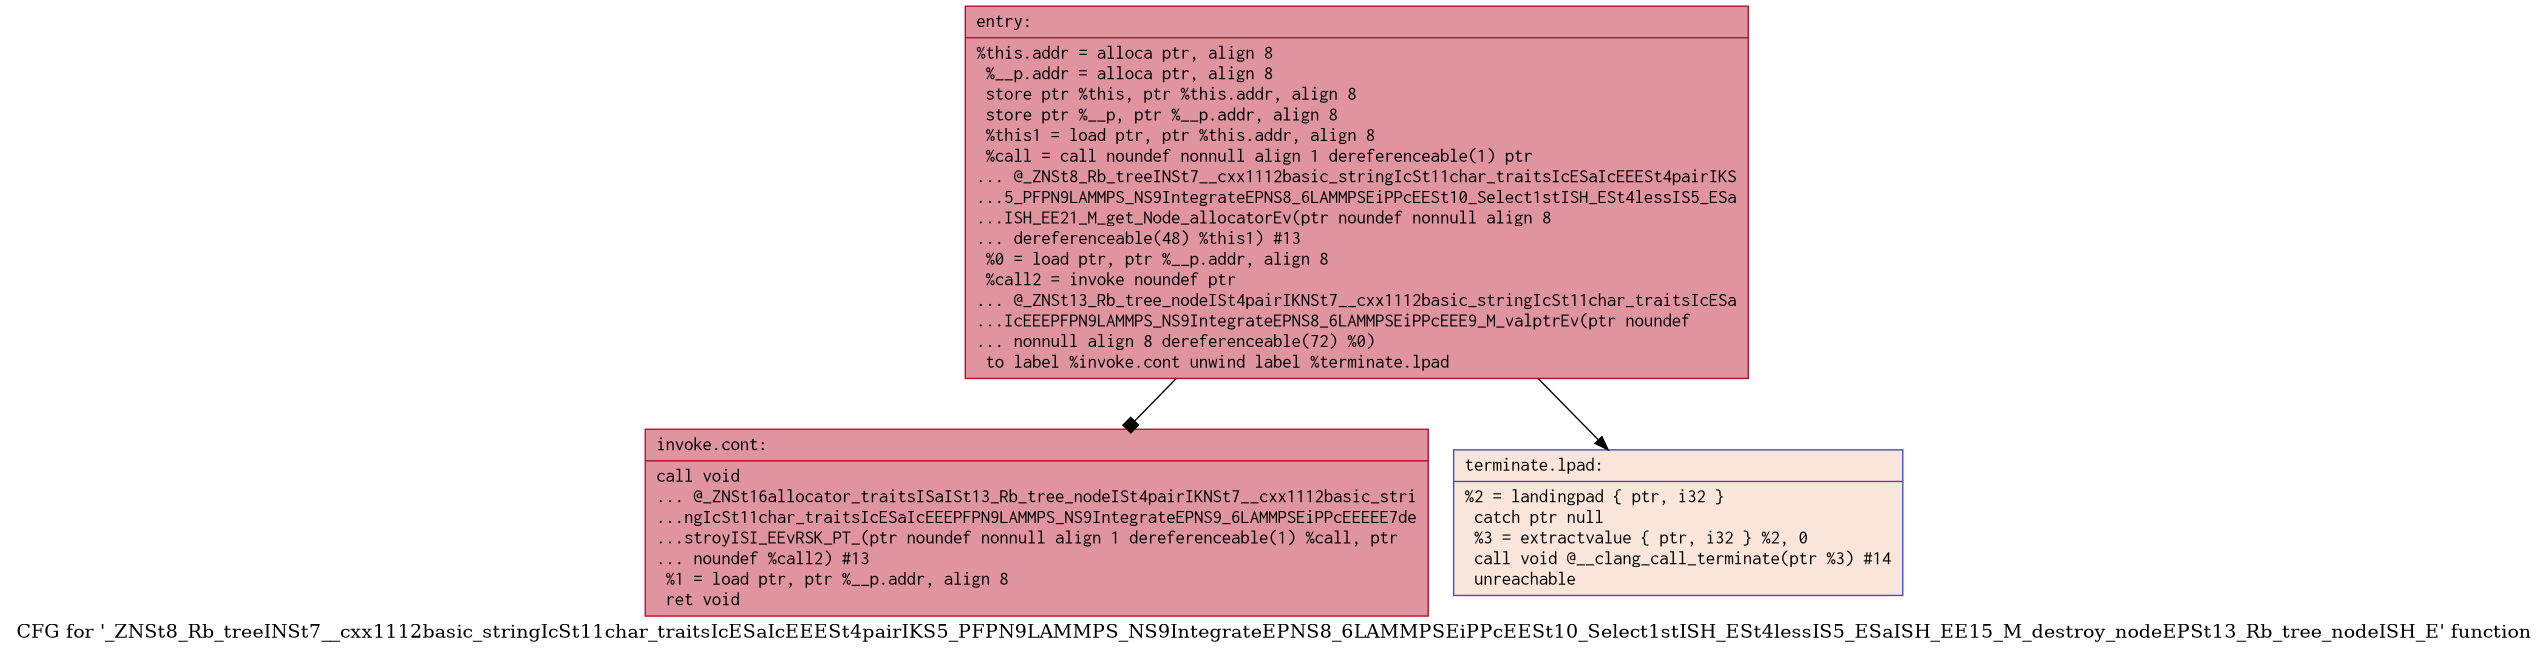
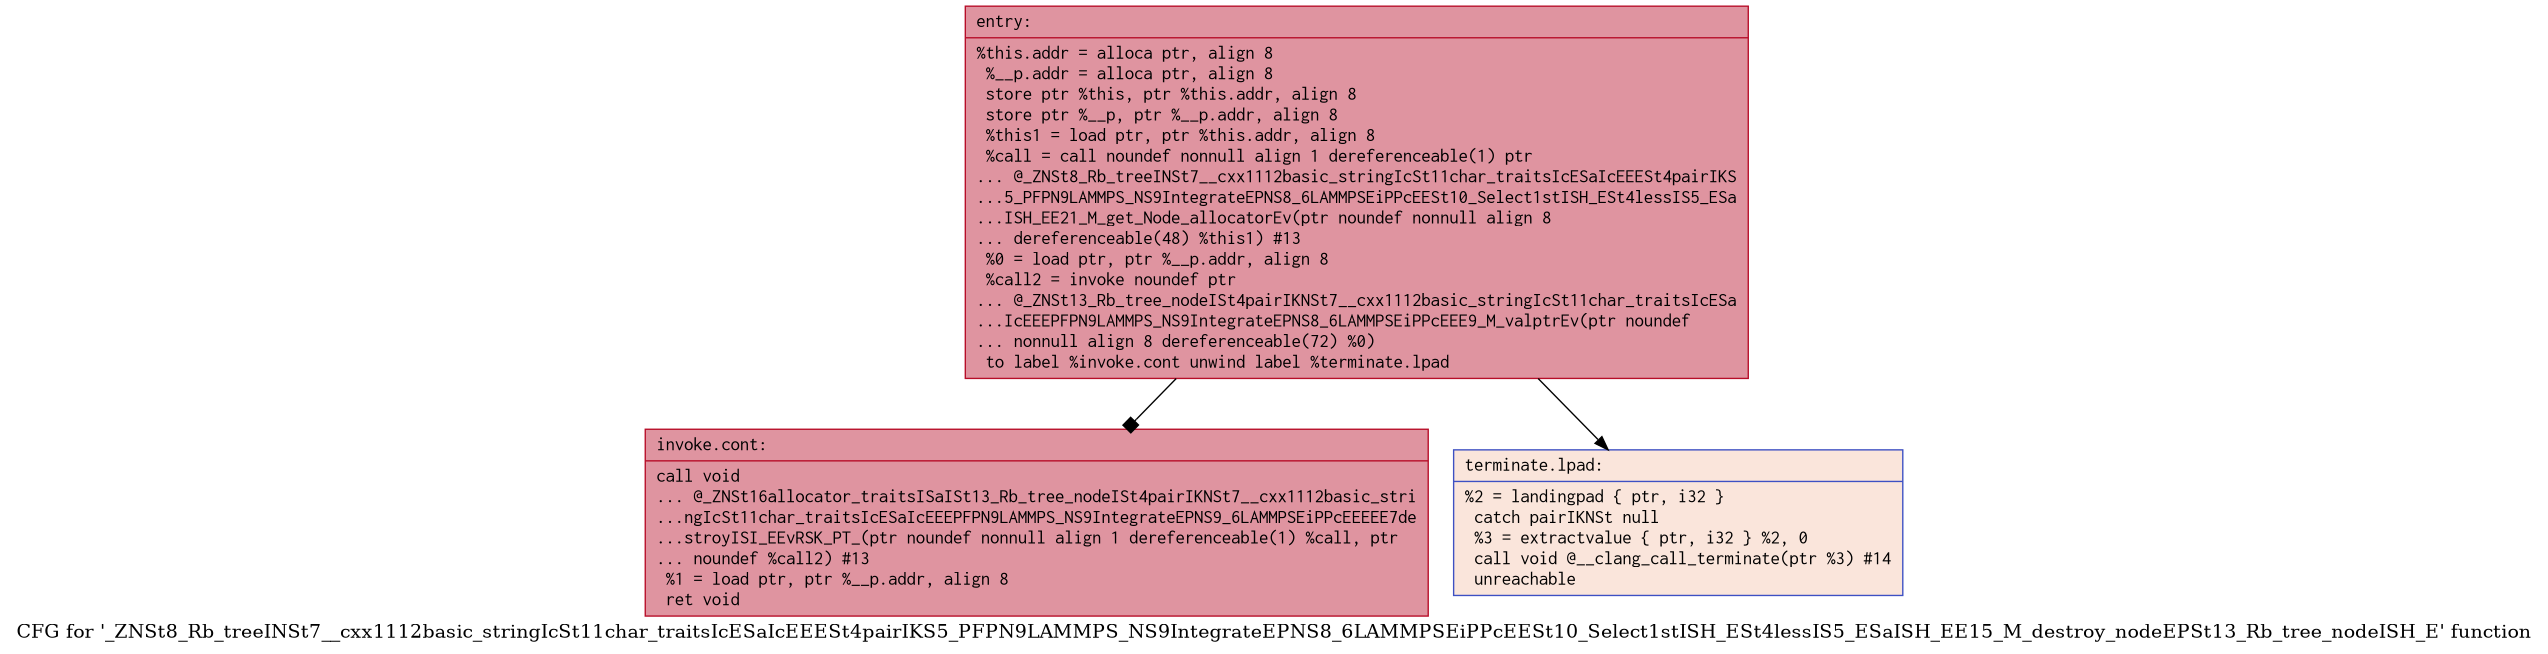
node "terminate.lpad:": text "catch ptr null" -> "catch pairIKNSt null"
